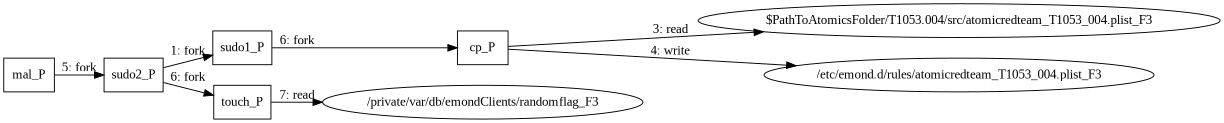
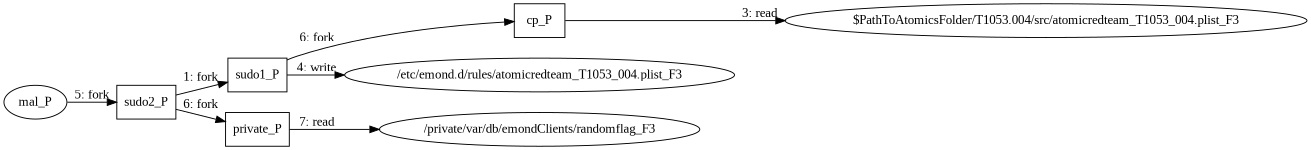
edge "cp_P" -> "/etc/emond.d/rules/atomicredteam_T1053_004.plist_F3": now "sudo1_P" -> "/etc/emond.d/rules/atomicredteam_T1053_004.plist_F3"
node "mal_P": shape box -> ellipse
node "touch_P": label "touch_P" -> "private_P"
